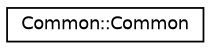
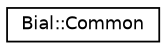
node "Common::Common": label "Common::Common" -> "Bial::Common"
